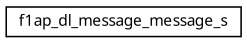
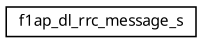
node "f1ap_dl_message_message_s": label "f1ap_dl_message_message_s" -> "f1ap_dl_rrc_message_s"
